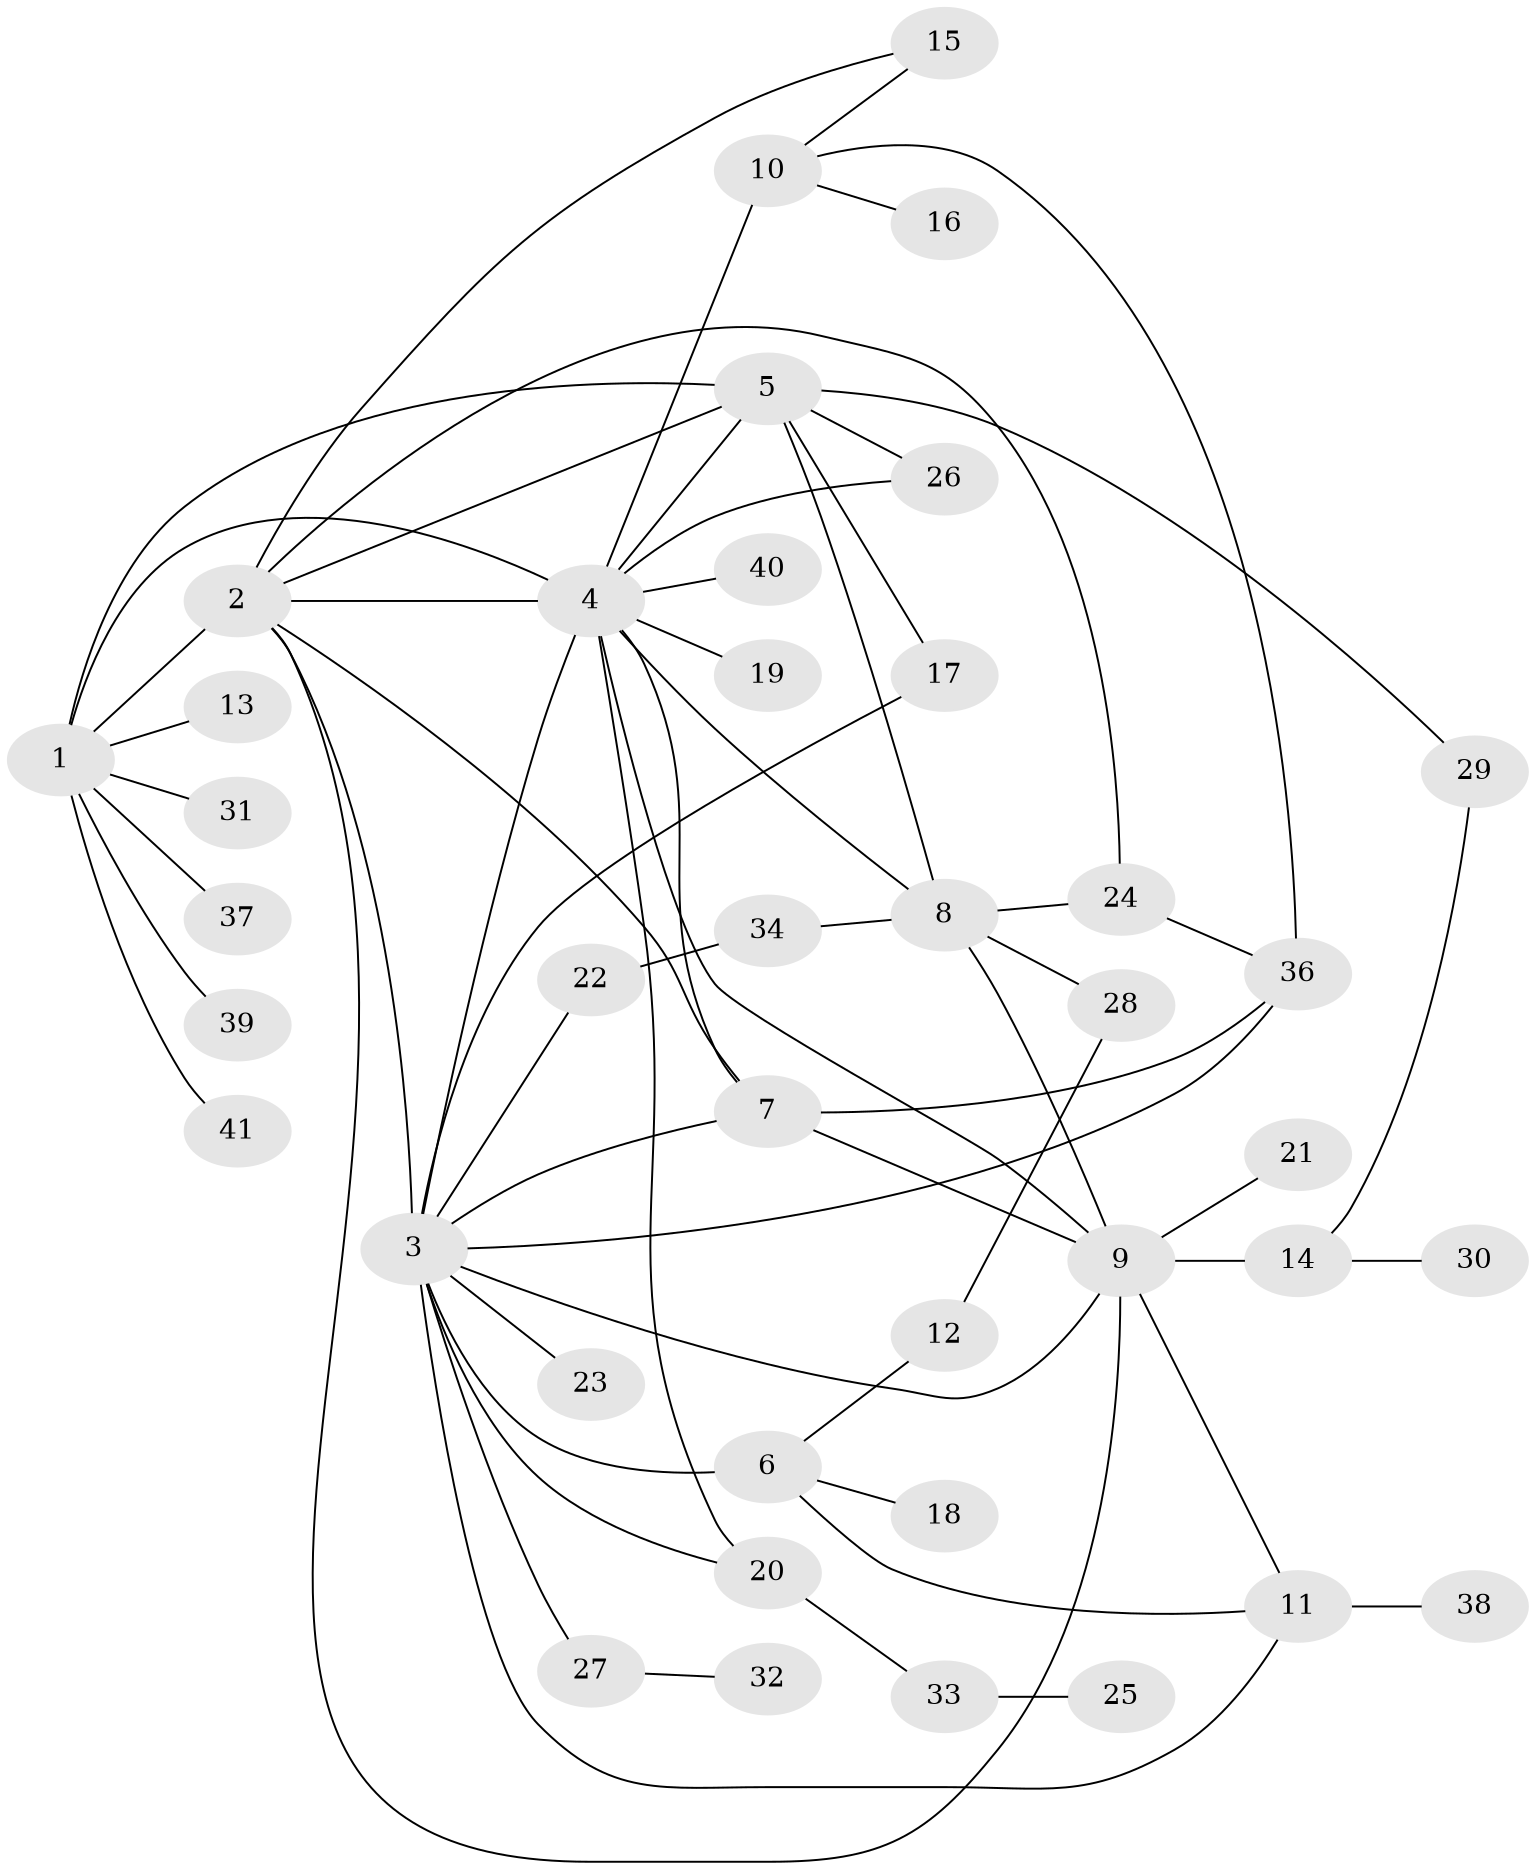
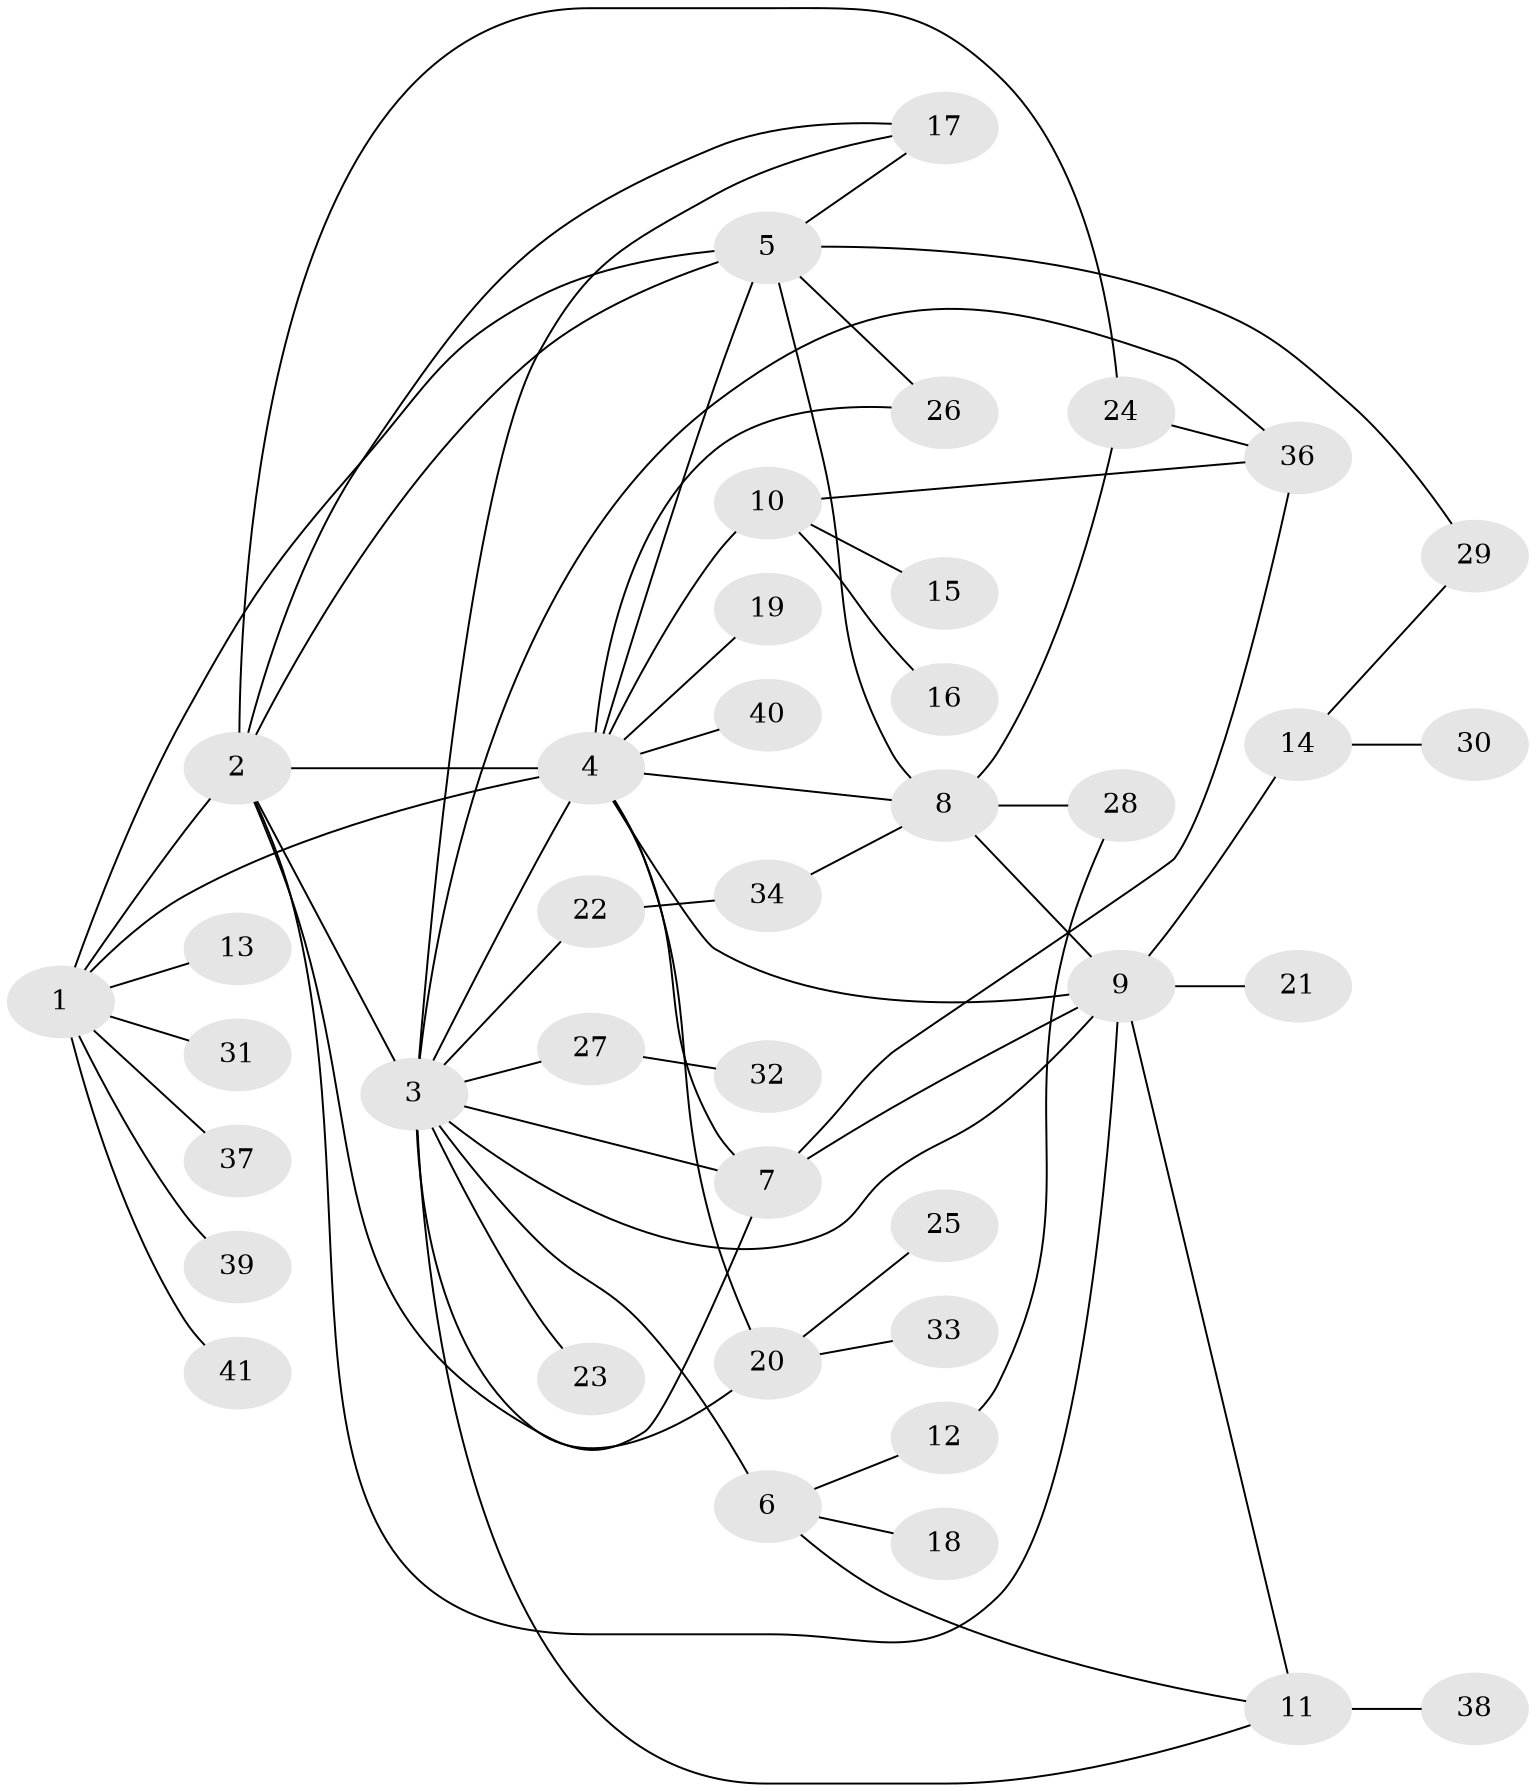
edge "15" -- "2": now "17" -- "2"
edge "33" -- "25": now "20" -- "25"
